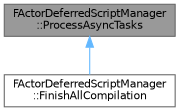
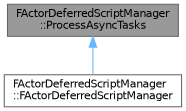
node "FActorDeferredScriptManager ::FinishAllCompilation": label "FActorDeferredScriptManager ::FinishAllCompilation" -> "FActorDeferredScriptManager ::FActorDeferredScriptManager"
